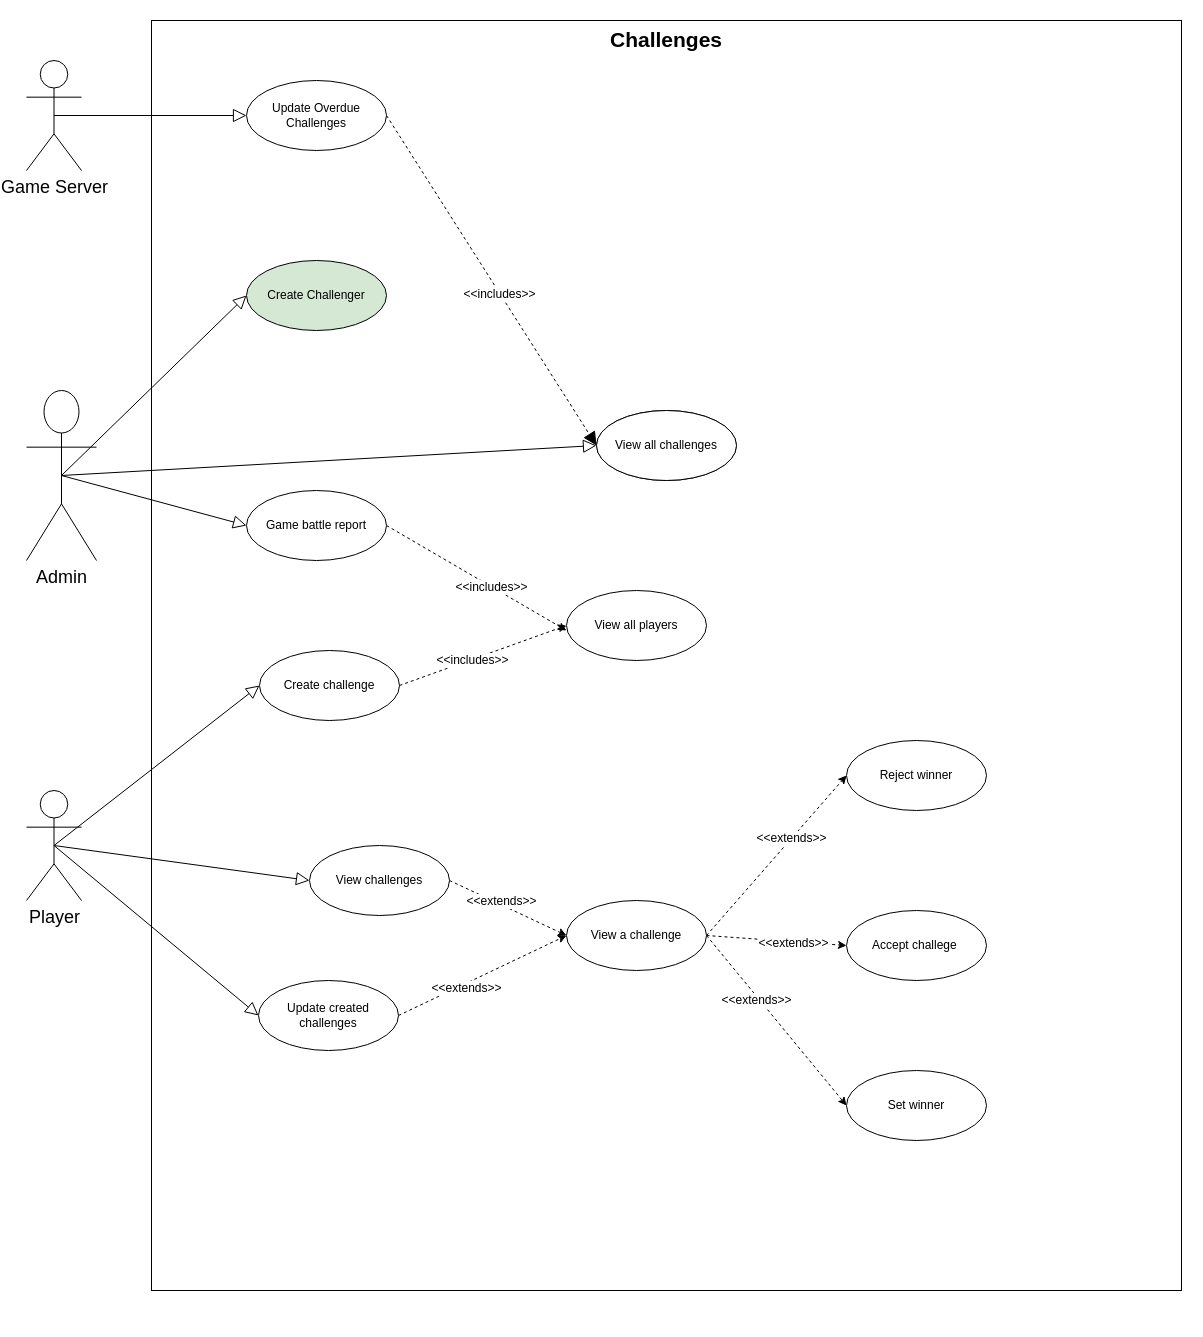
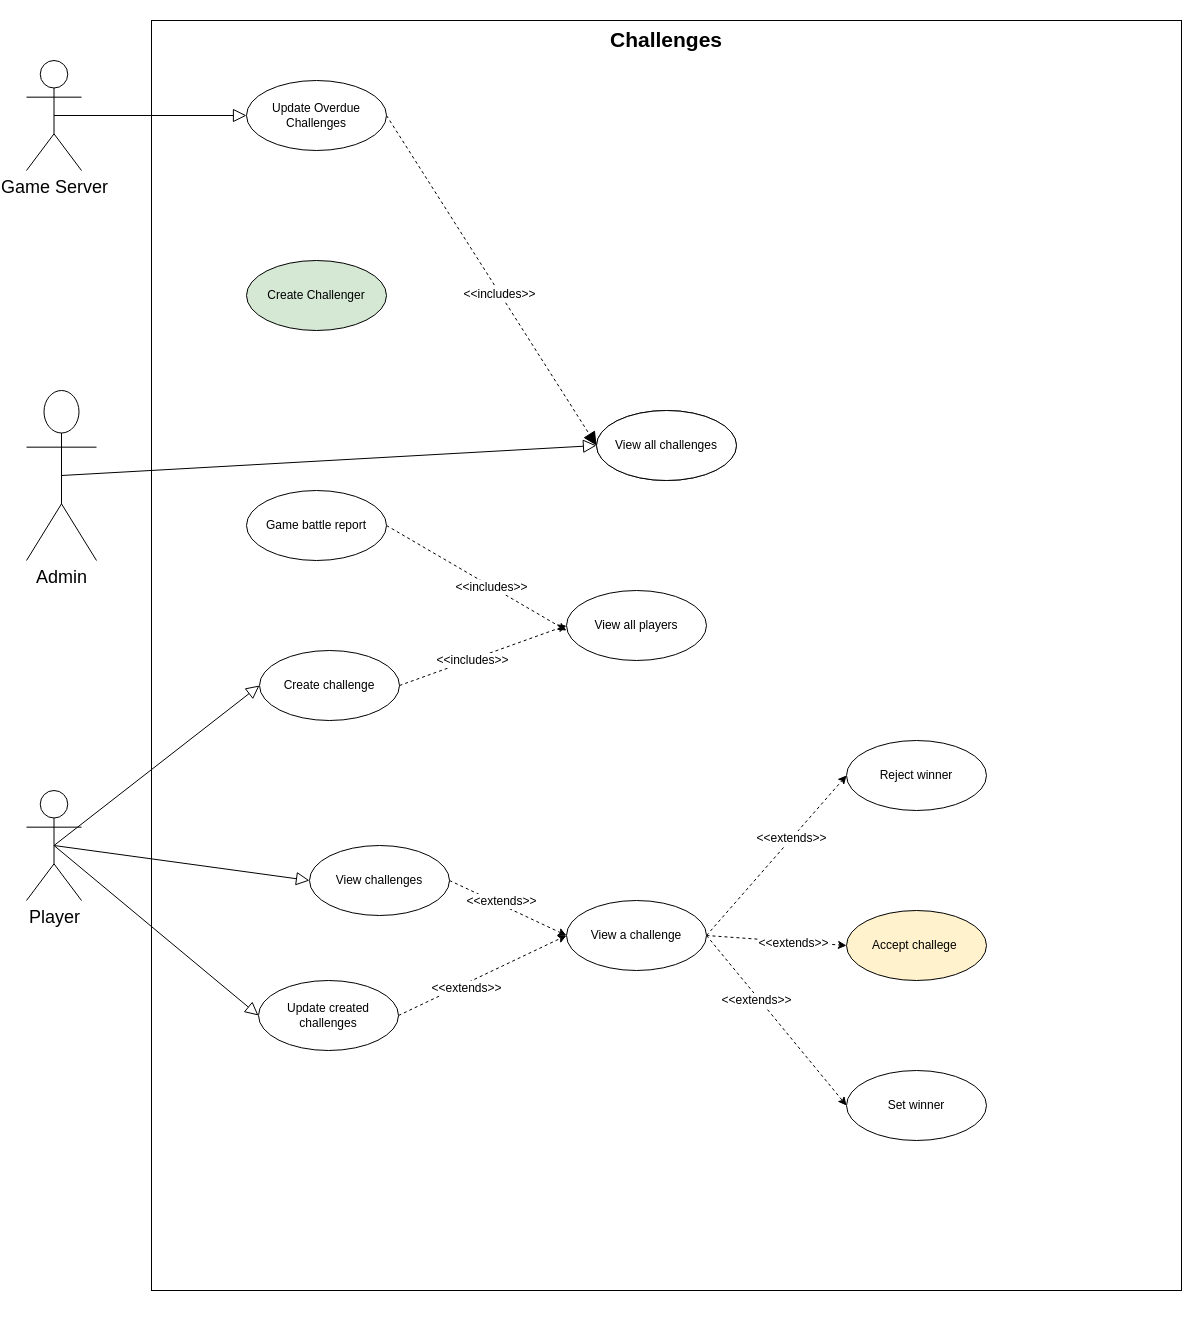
edge "Admin" -> "Create Challenger": removed
edge "Admin" -> "Game battle report": removed
node "Accept challege": fillcolor #ffffff -> #fff2cc
